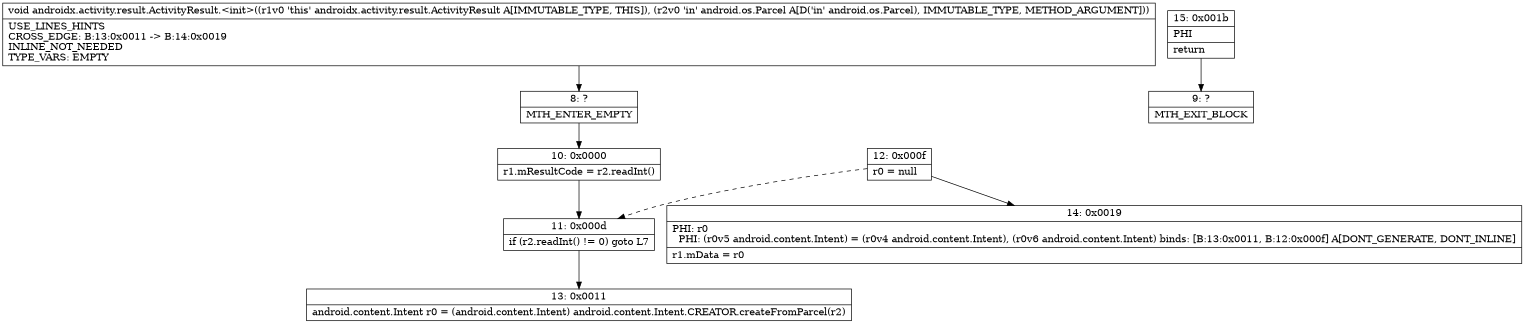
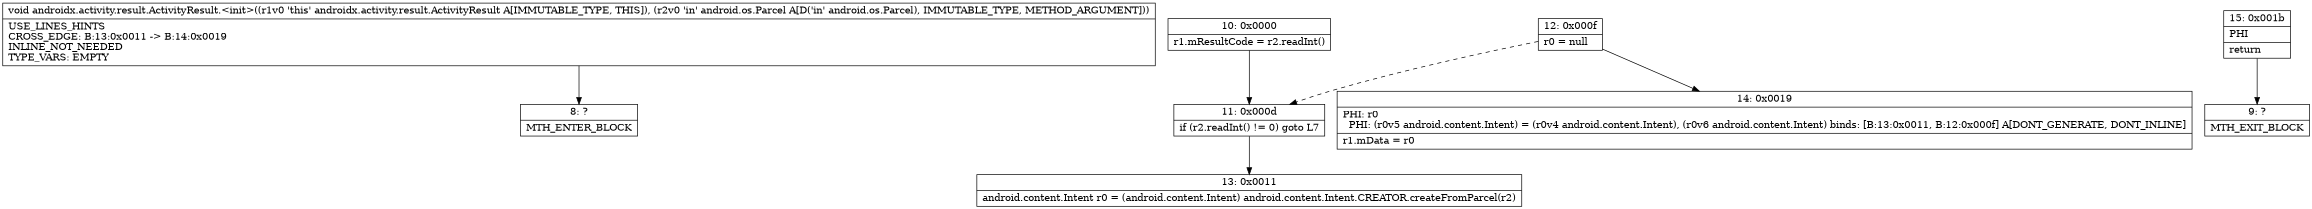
node "8: ?": text "MTH_ENTER_EMPTY" -> "MTH_ENTER_BLOCK"
edge "8: ?" -> "10: 0x0000": removed
